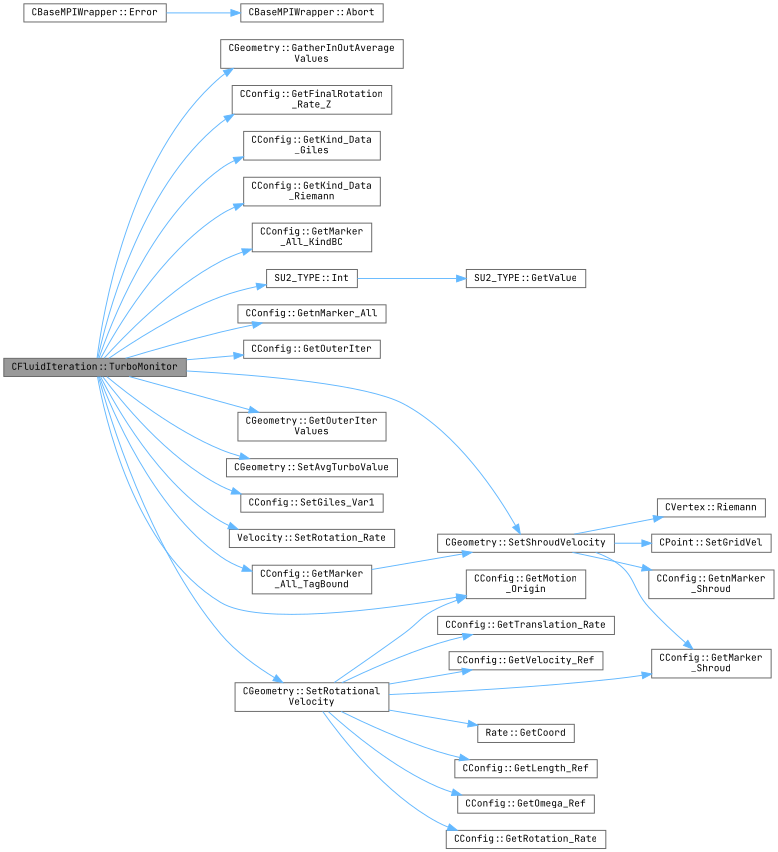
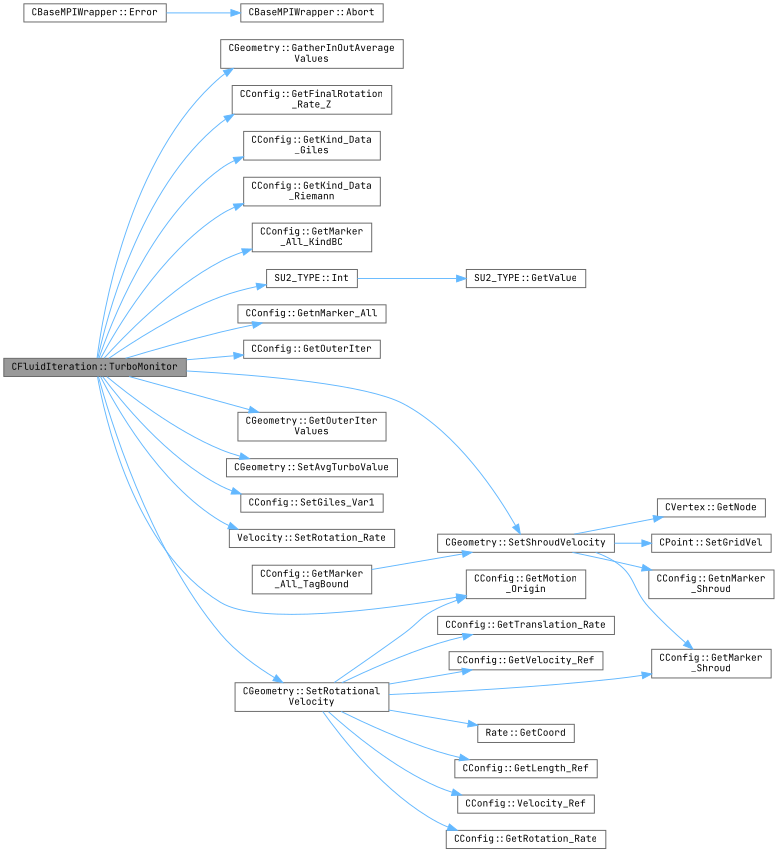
edge "CFluidIteration::TurboMonitor" -> "CConfig::GetMarker _All_TagBound": removed
node "CVertex::Riemann": label "CVertex::Riemann" -> "CVertex::GetNode"
node "CConfig::GetOmega_Ref": label "CConfig::GetOmega_Ref" -> "CConfig::Velocity_Ref"
